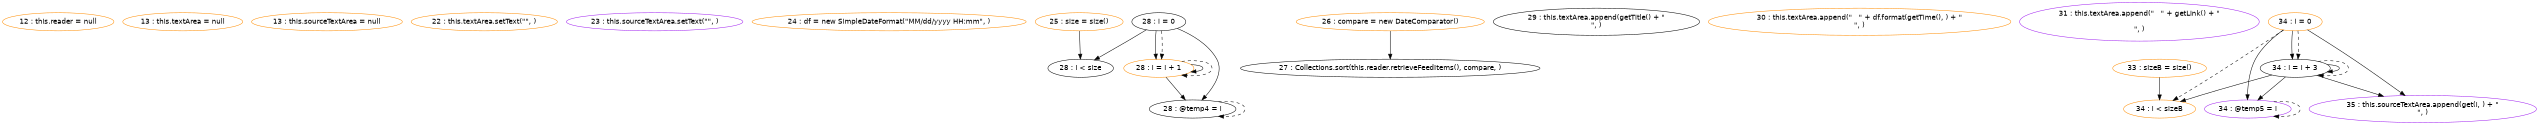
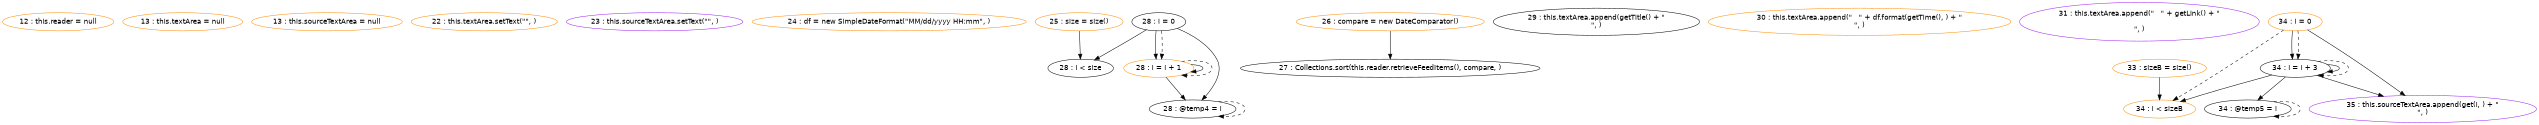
edge "34 : i = 0" -> "34 : @temp5 = i": removed
node "34 : @temp5 = i": color purple -> black
